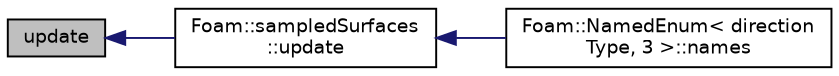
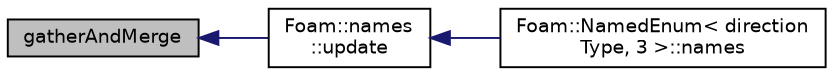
node "update": label "update" -> "gatherAndMerge"
node "Foam::sampledSurfaces ::update": label "Foam::sampledSurfaces ::update" -> "Foam::names ::update"
